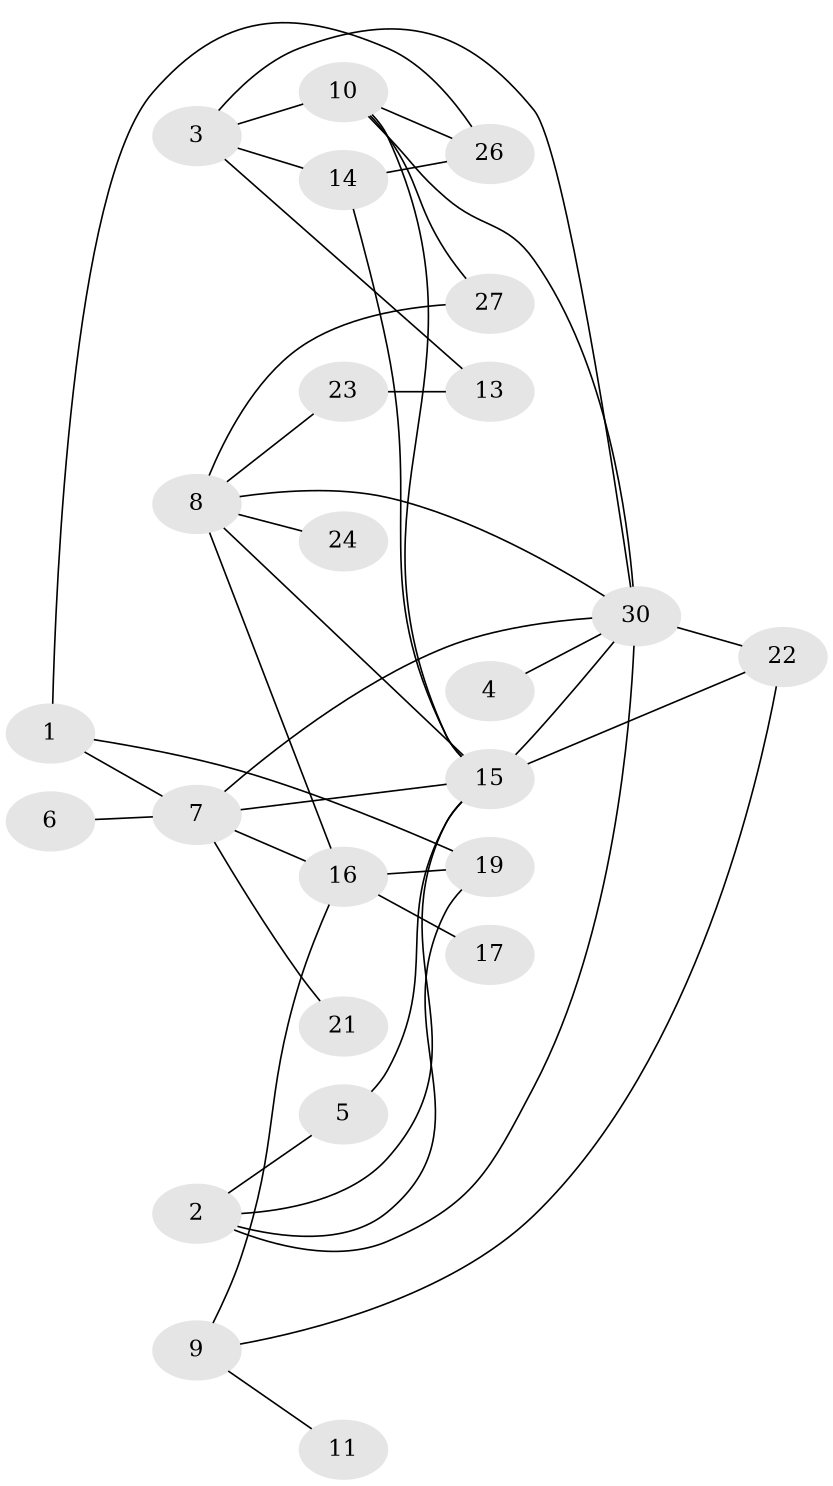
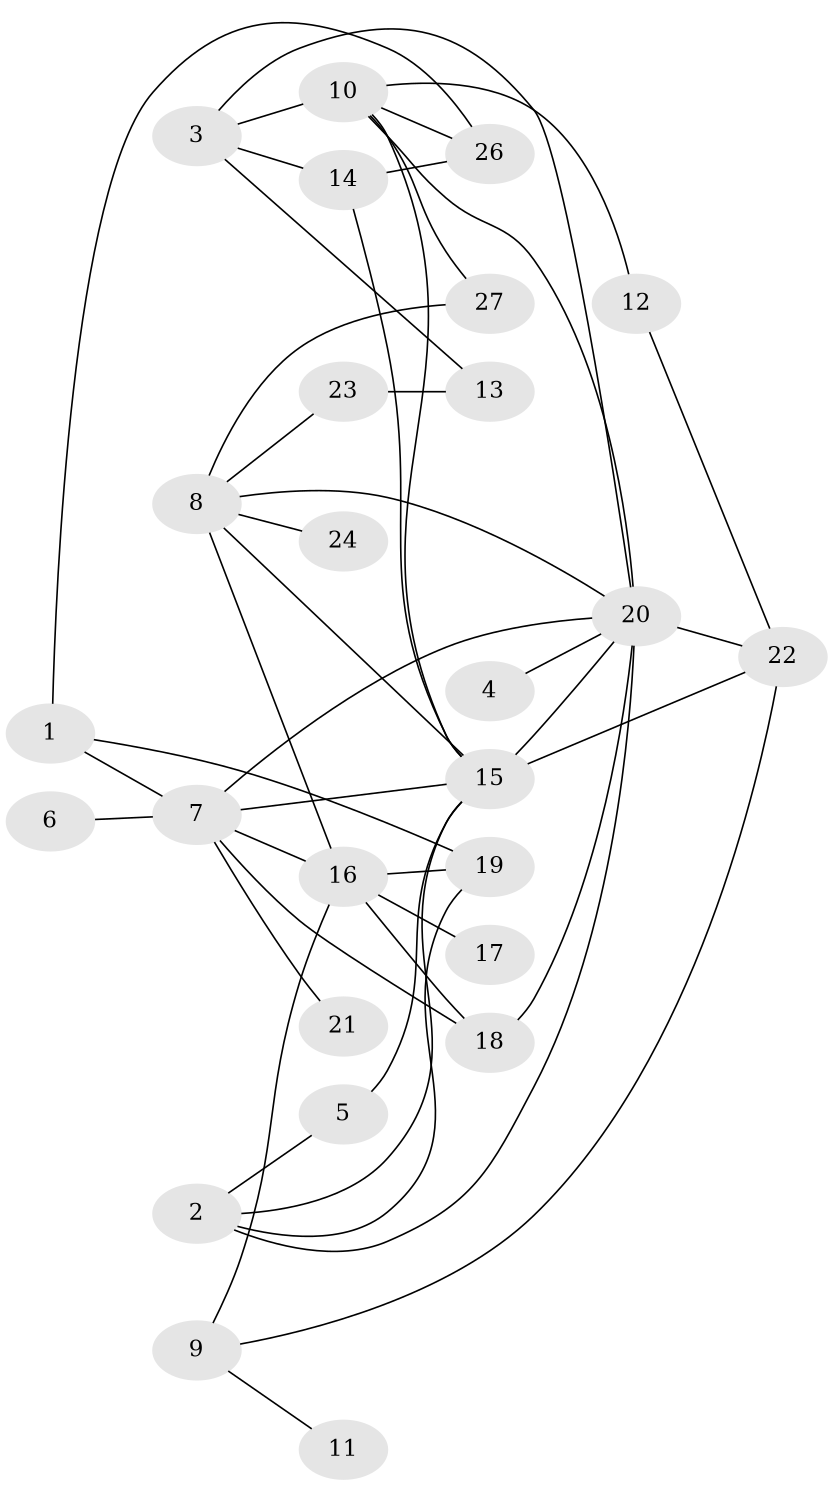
node "12": added
node "30": label "30" -> "20"
node "18": added
